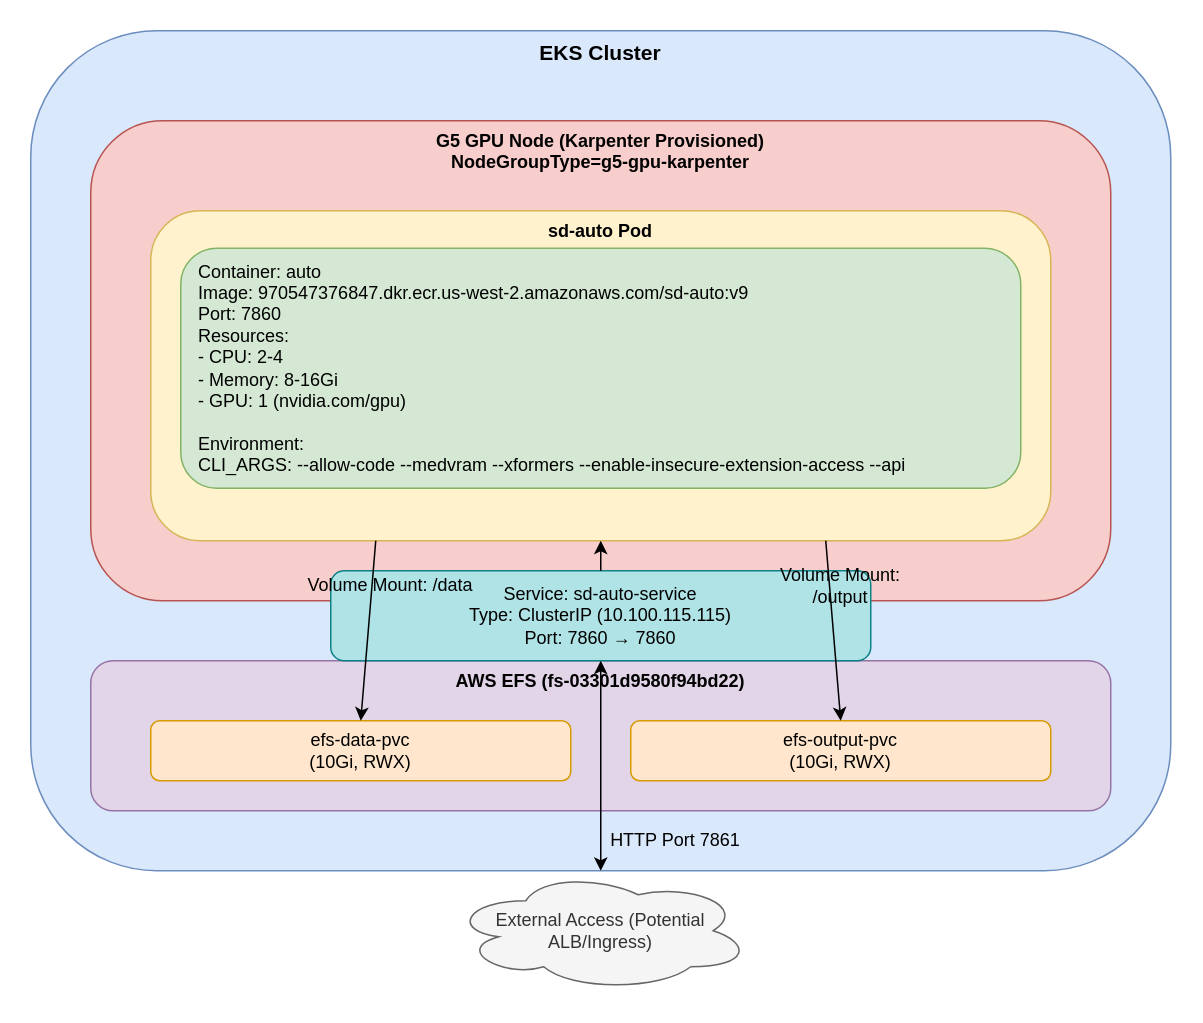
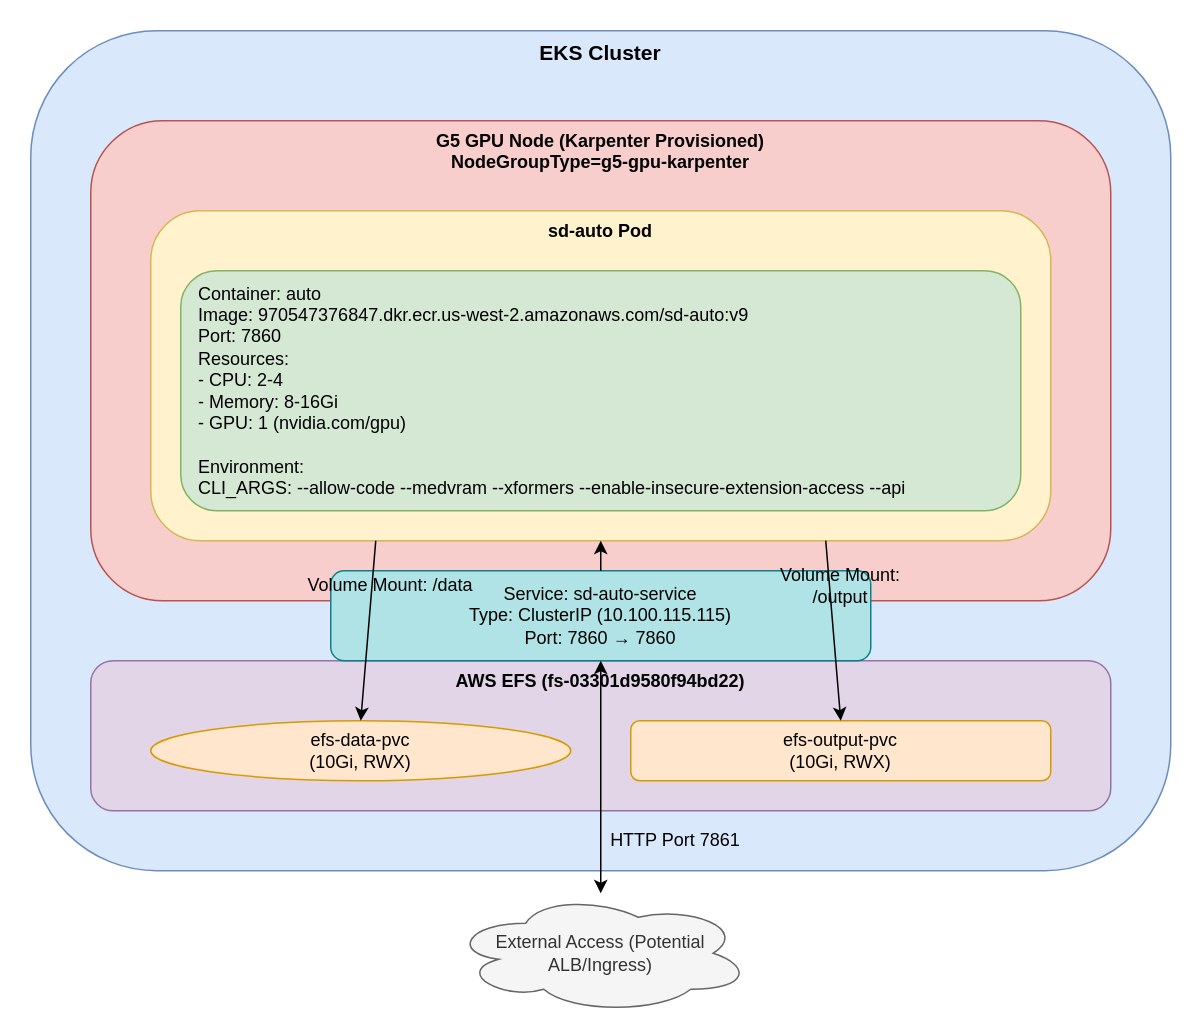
node "Container: auto Image: 970547376847.dkr.ecr.us-west-2.amazonaws.com/sd-auto:v9 Port: 7860 Resources: - CPU: 2-4 - Memory: 8-16Gi - GPU: 1 (nvidia.com/gpu) Environment: CLI_ARGS: --allow-code --medvram --xformers --enable-insecure-extension-access --api": moved (601, 368) -> (601, 391)
node "efs-data-pvc (10Gi, RWX)": shape rounded rectangle -> ellipse
node "External Access (Potential ALB/Ingress)": moved (601, 931) -> (601, 953)
